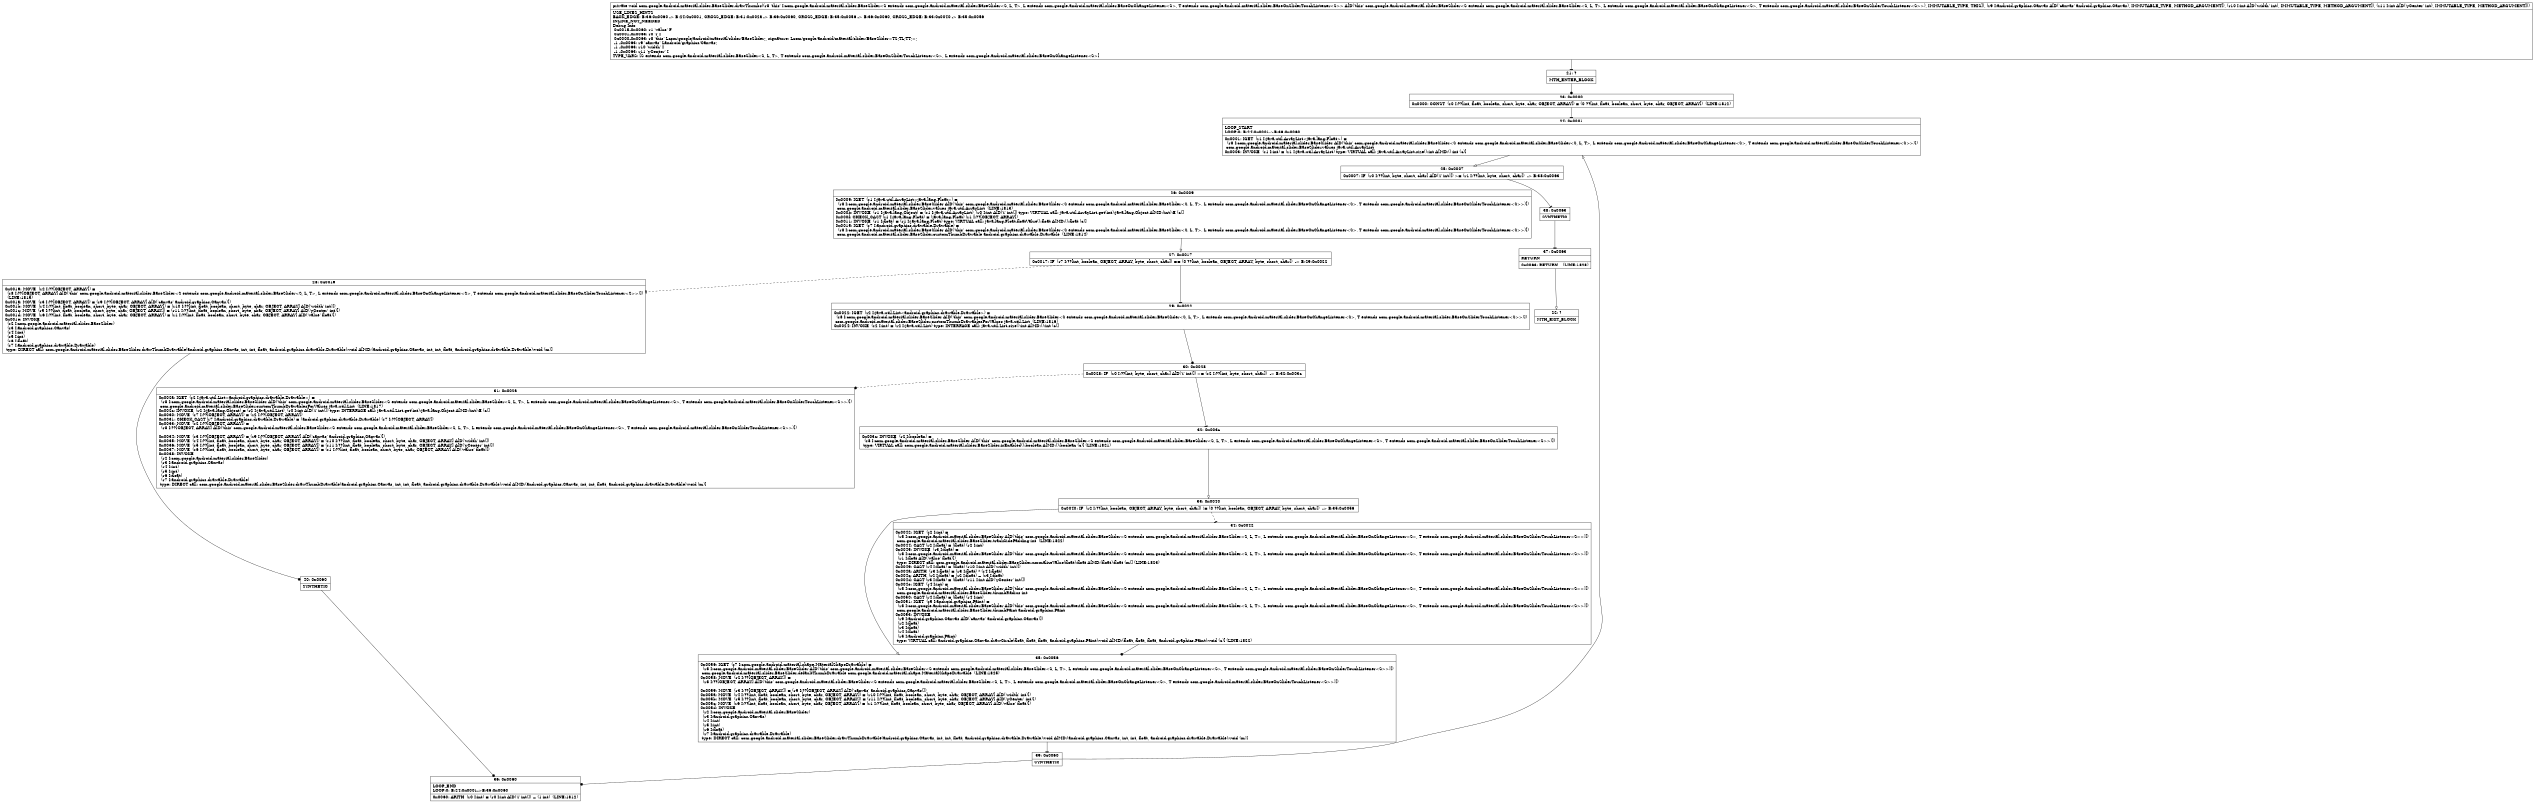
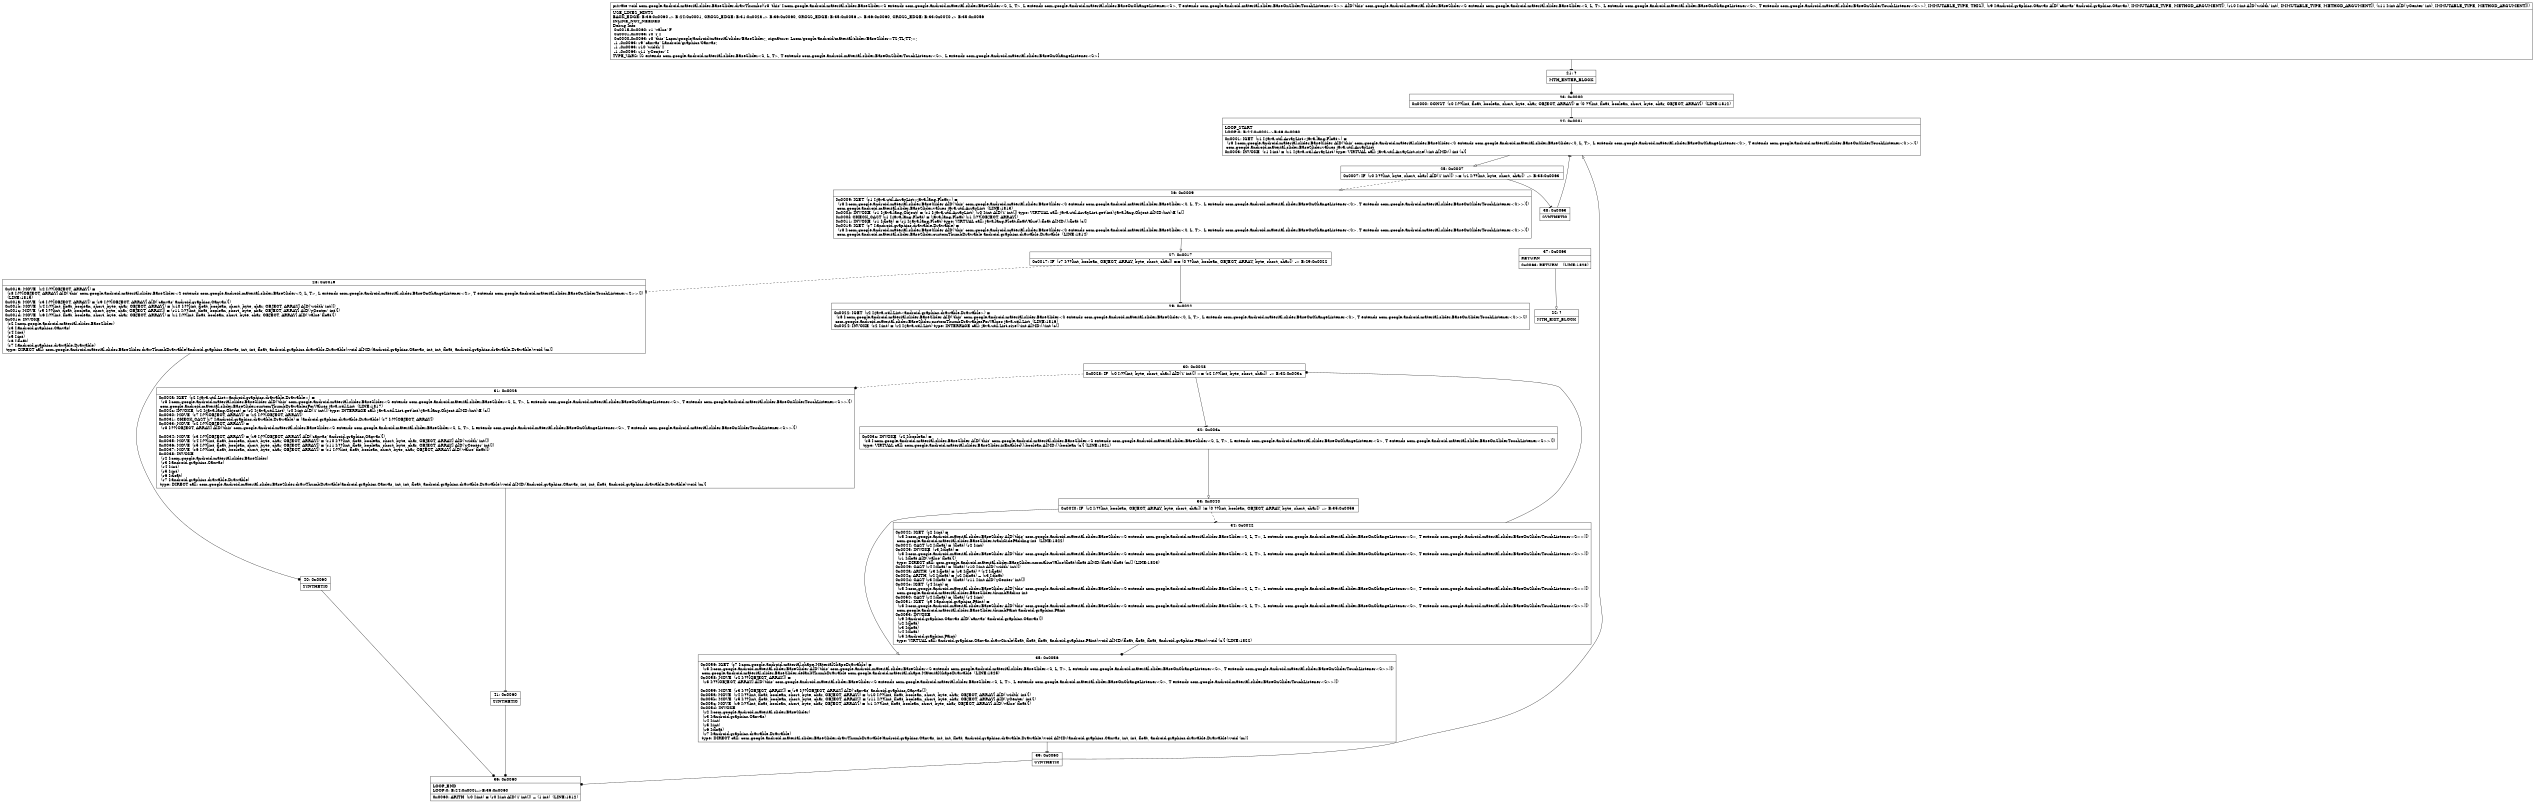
edge "25: 0x0007" -> "26: 0x0009": added
edge "38: 0x0063" -> "37: 0x0063": now "38: 0x0063" -> "24: 0x0001"
edge "29: 0x0022" -> "30: 0x0028": now "34: 0x0042" -> "30: 0x0028"
node "41: 0x0060": added
